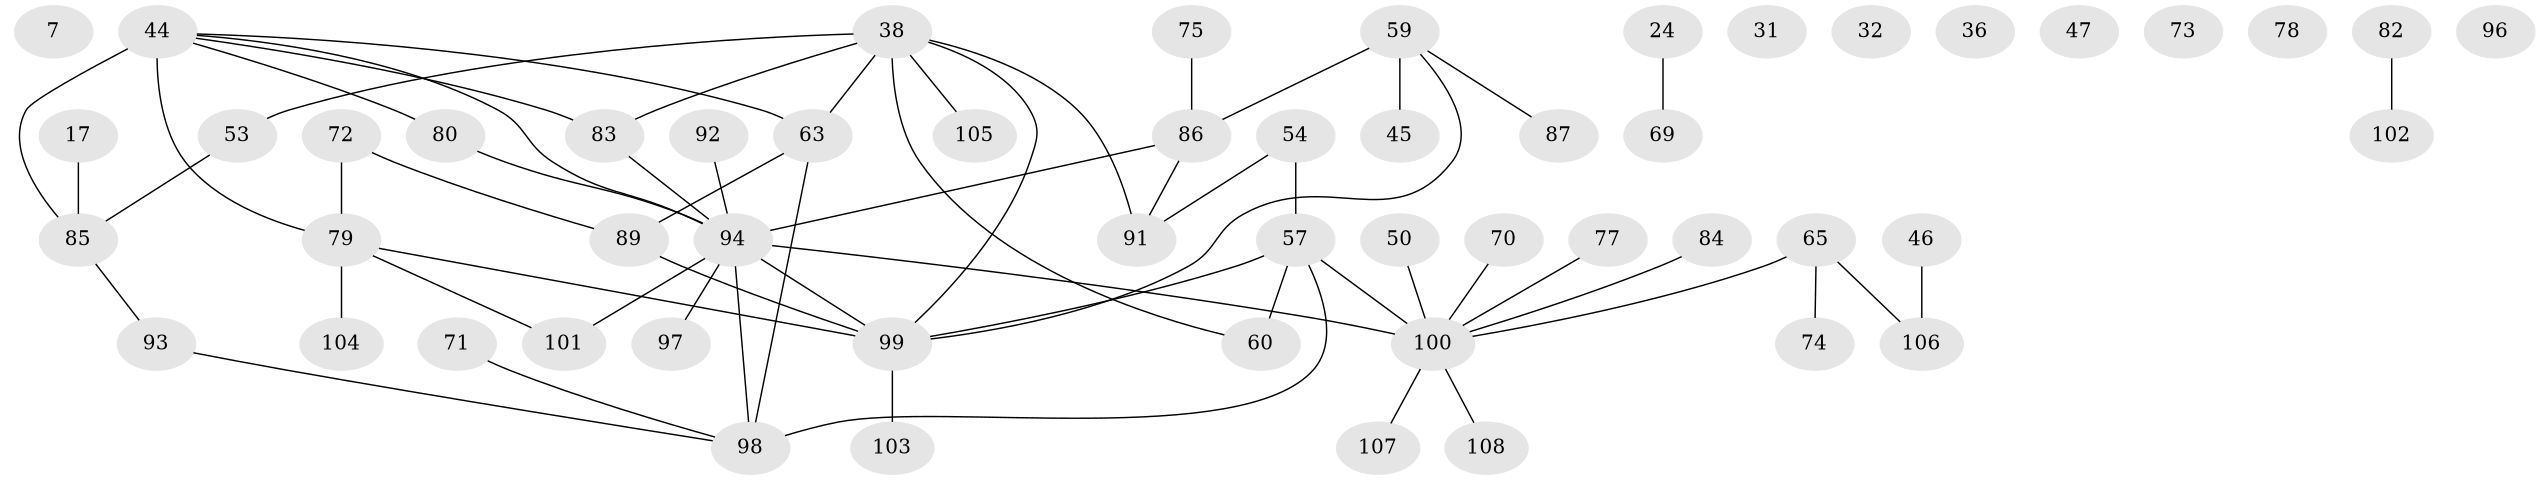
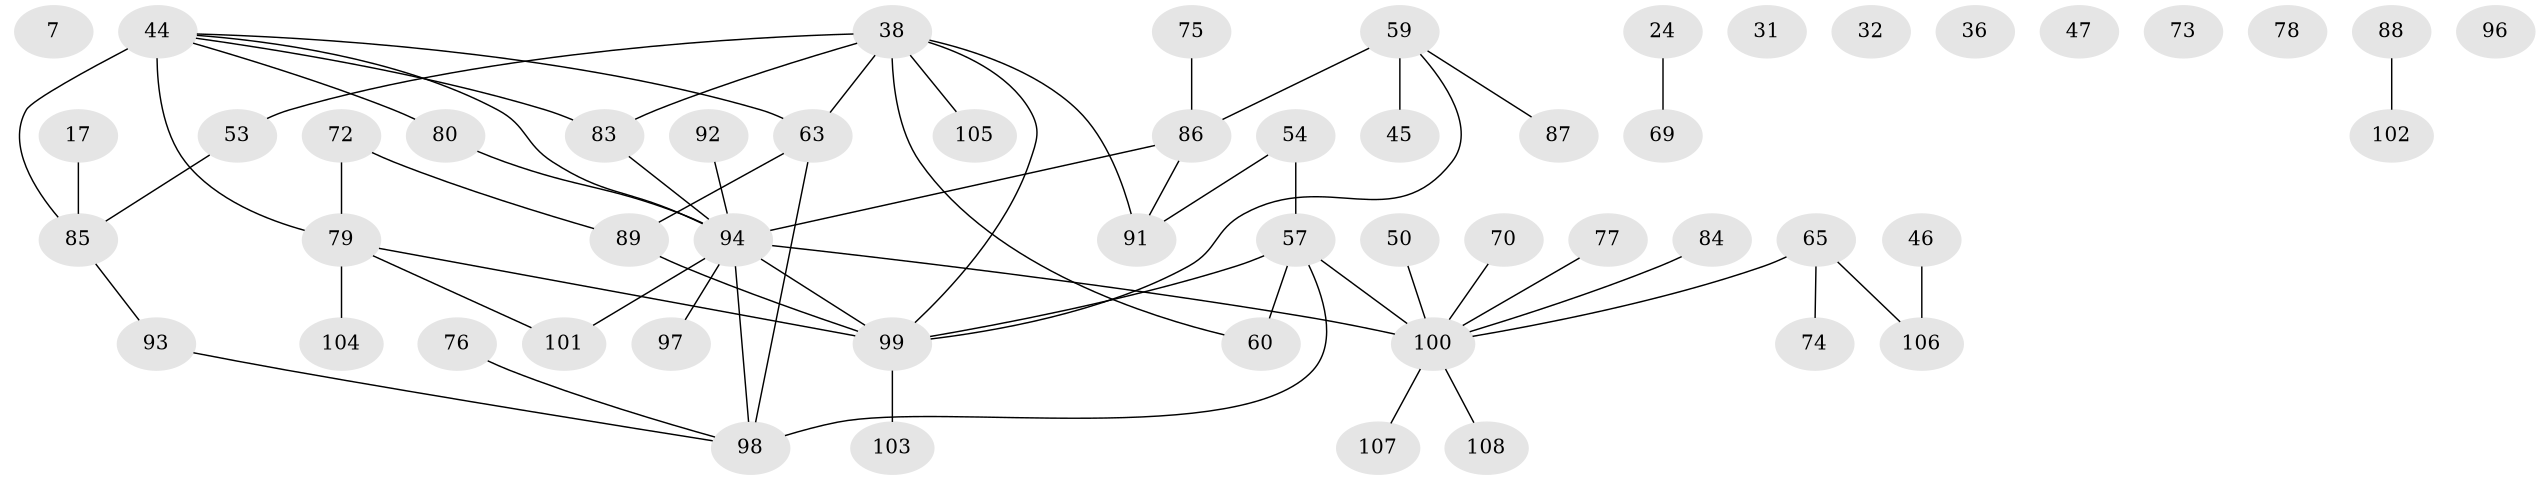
node "82": label "82" -> "88"
node "71": label "71" -> "76"
